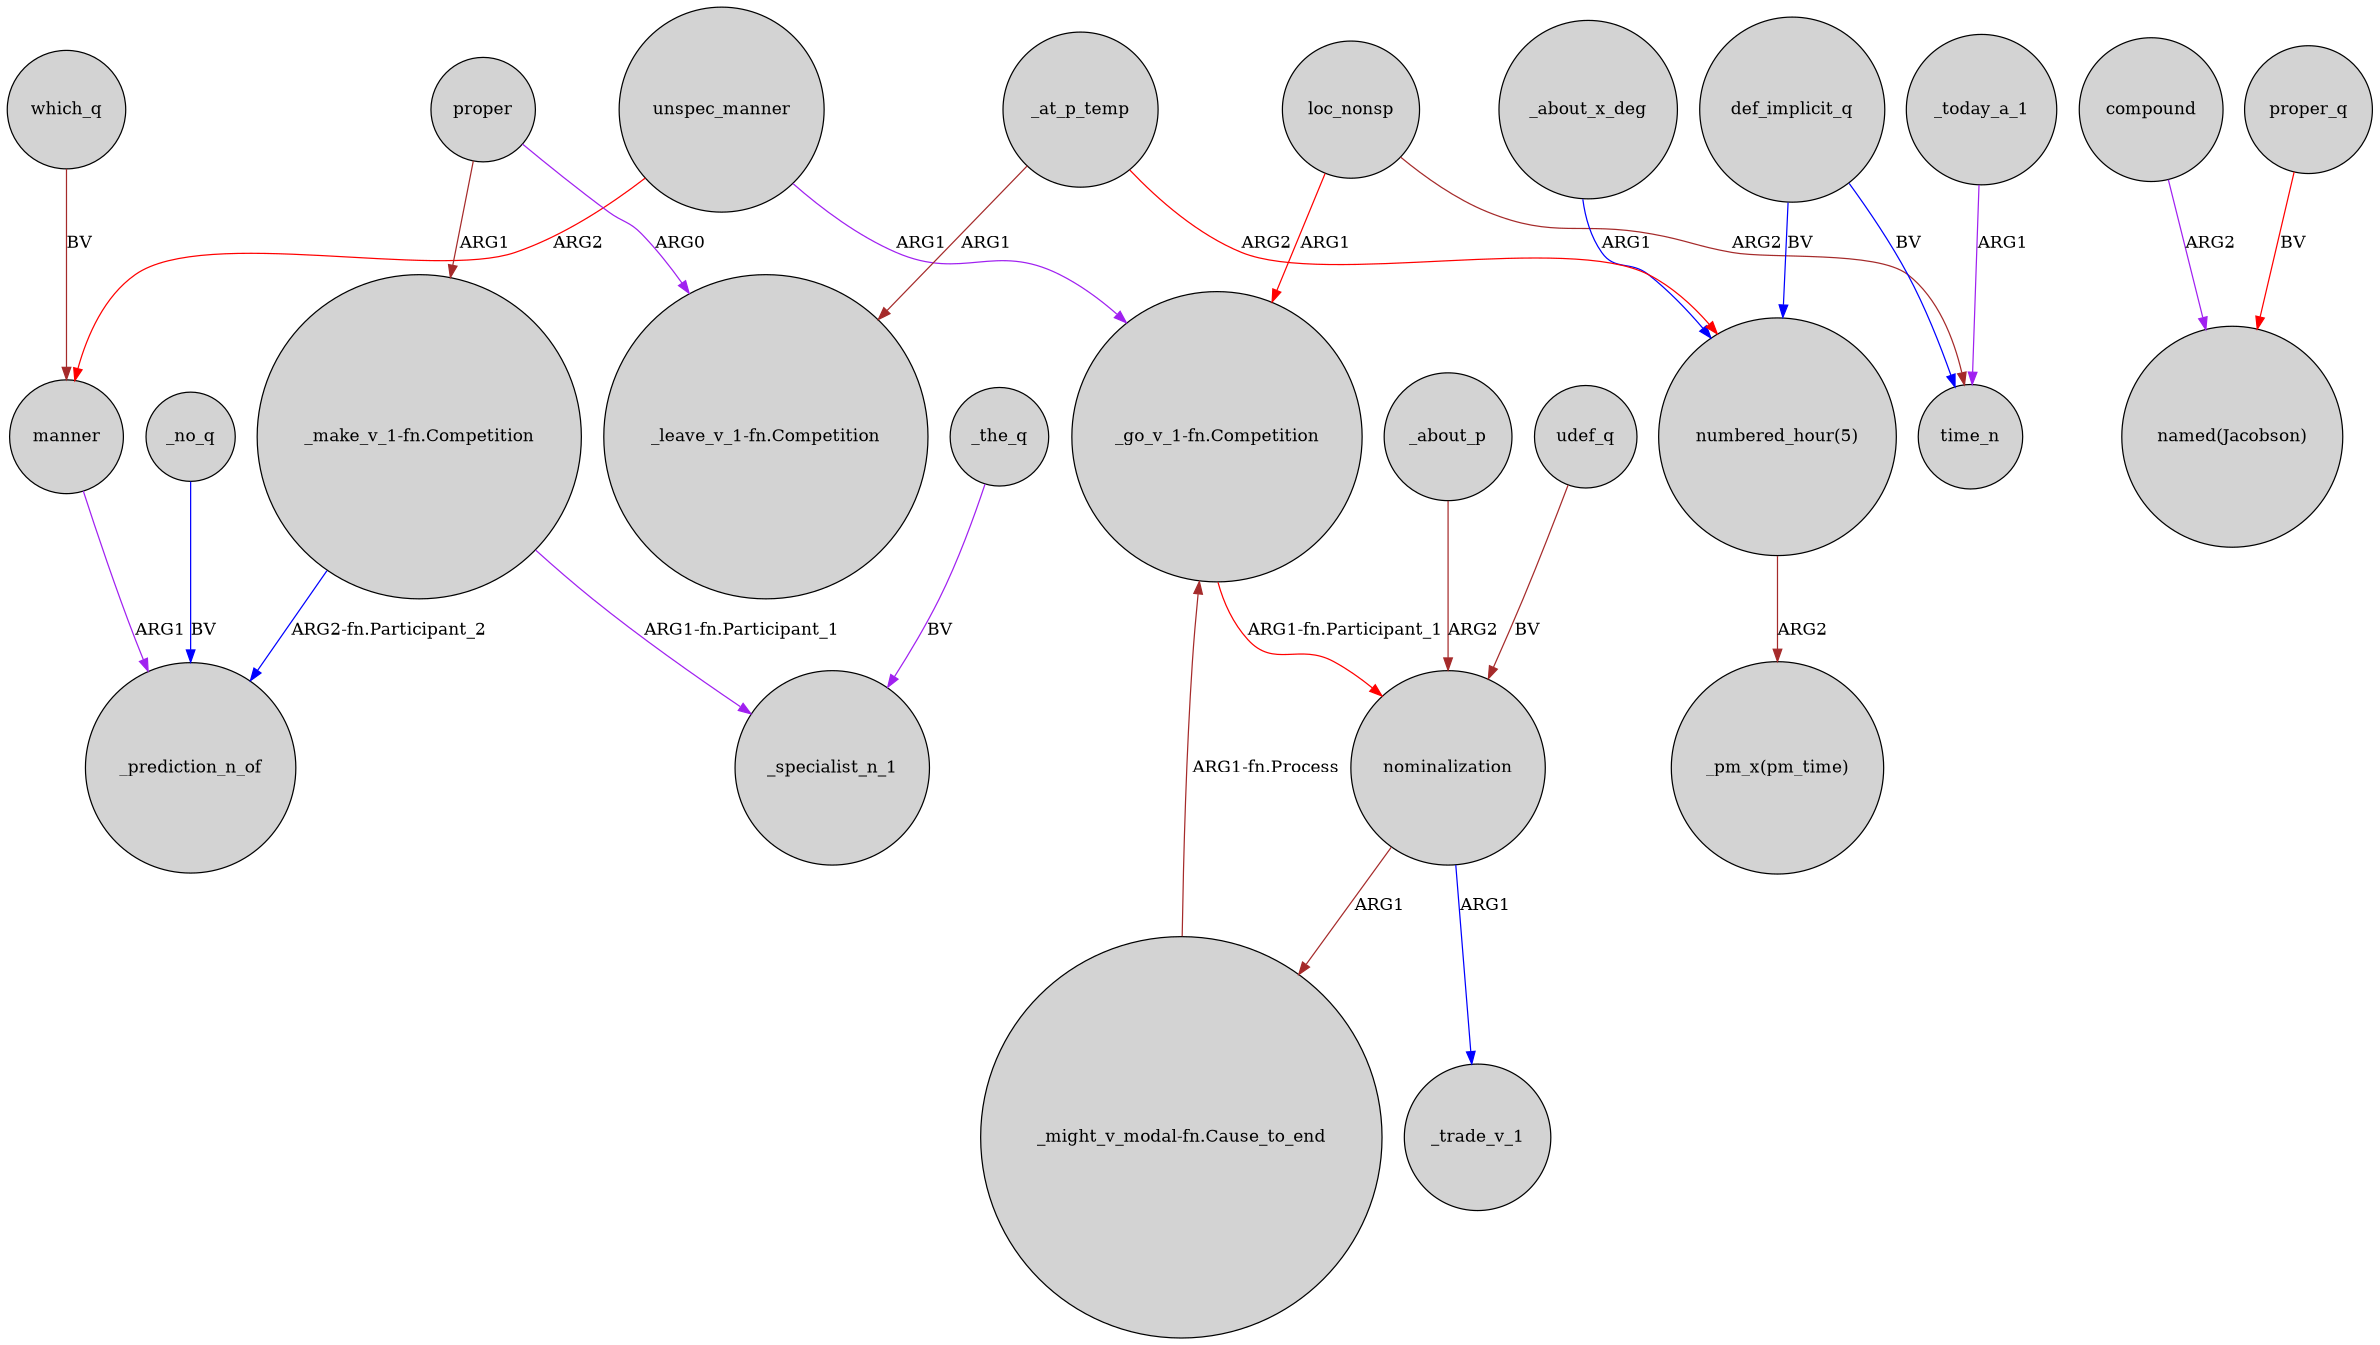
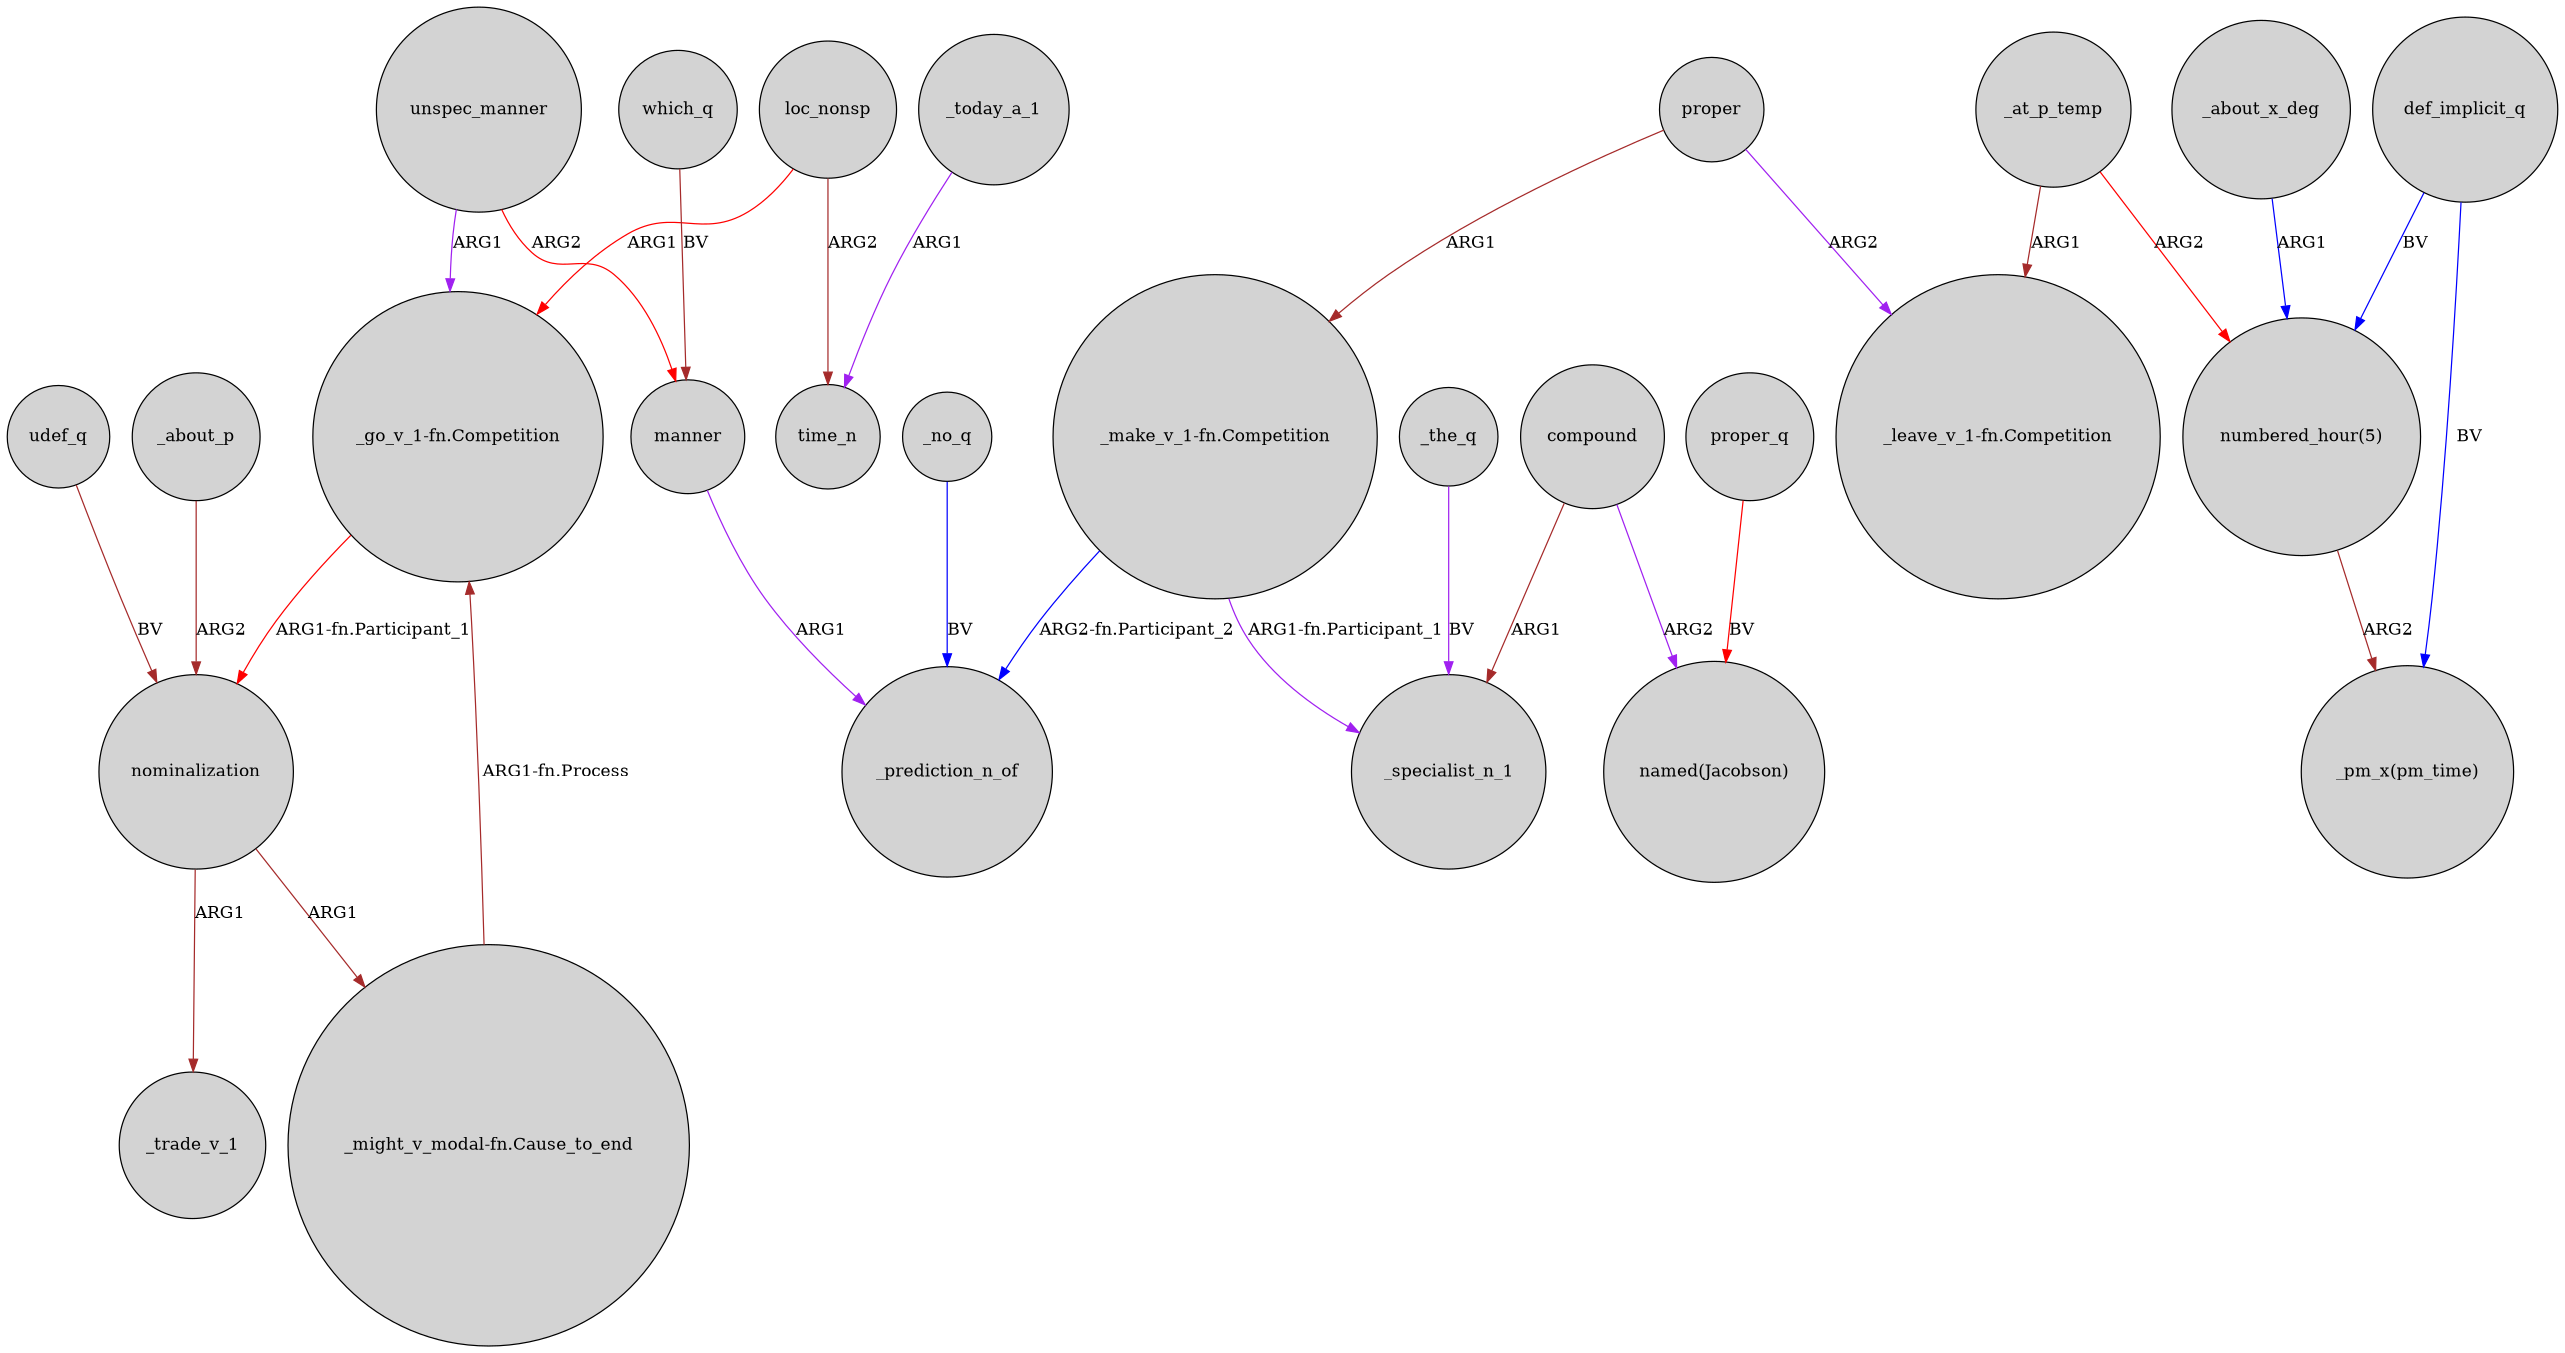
edge "proper" -> "_leave_v_1-fn.Competition": label "ARG0" -> "ARG2"
edge "def_implicit_q" -> "time_n": now "def_implicit_q" -> "_pm_x(pm_time)"
edge "compound" -> "_specialist_n_1": added, label "ARG1"
edge "nominalization" -> "_trade_v_1": color blue -> brown
